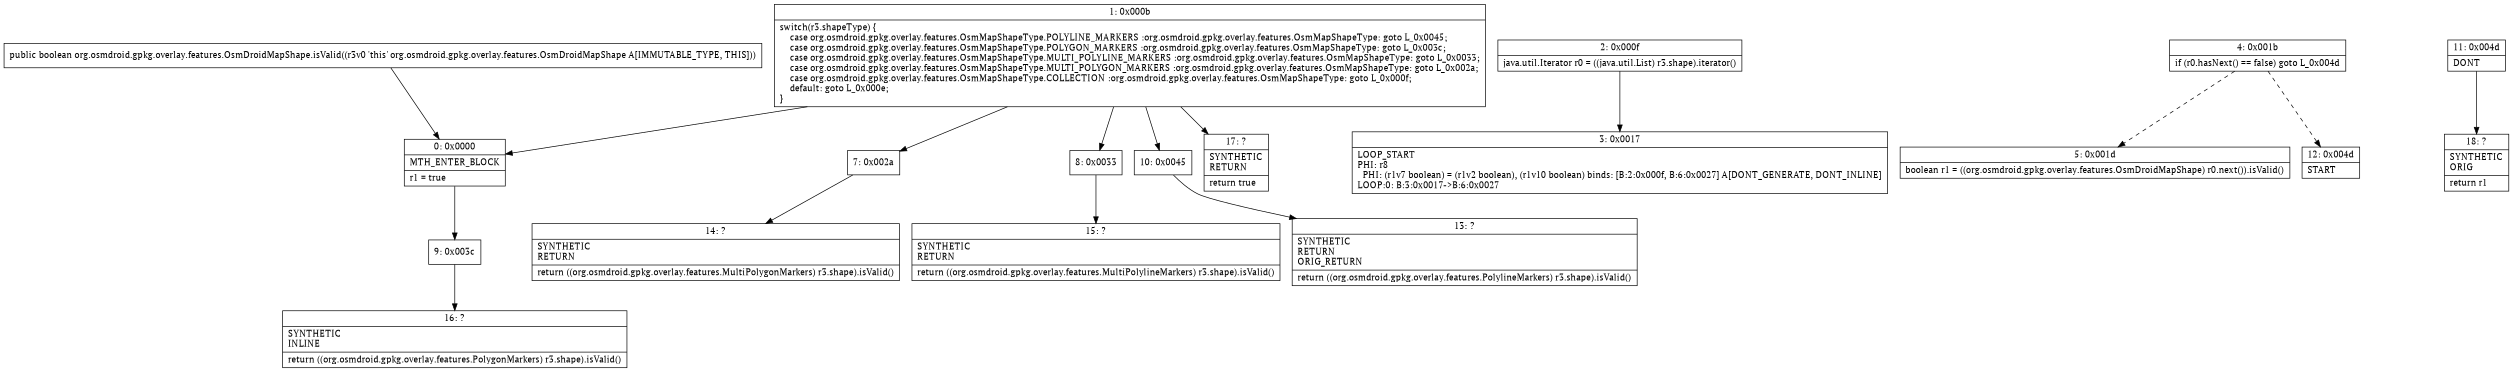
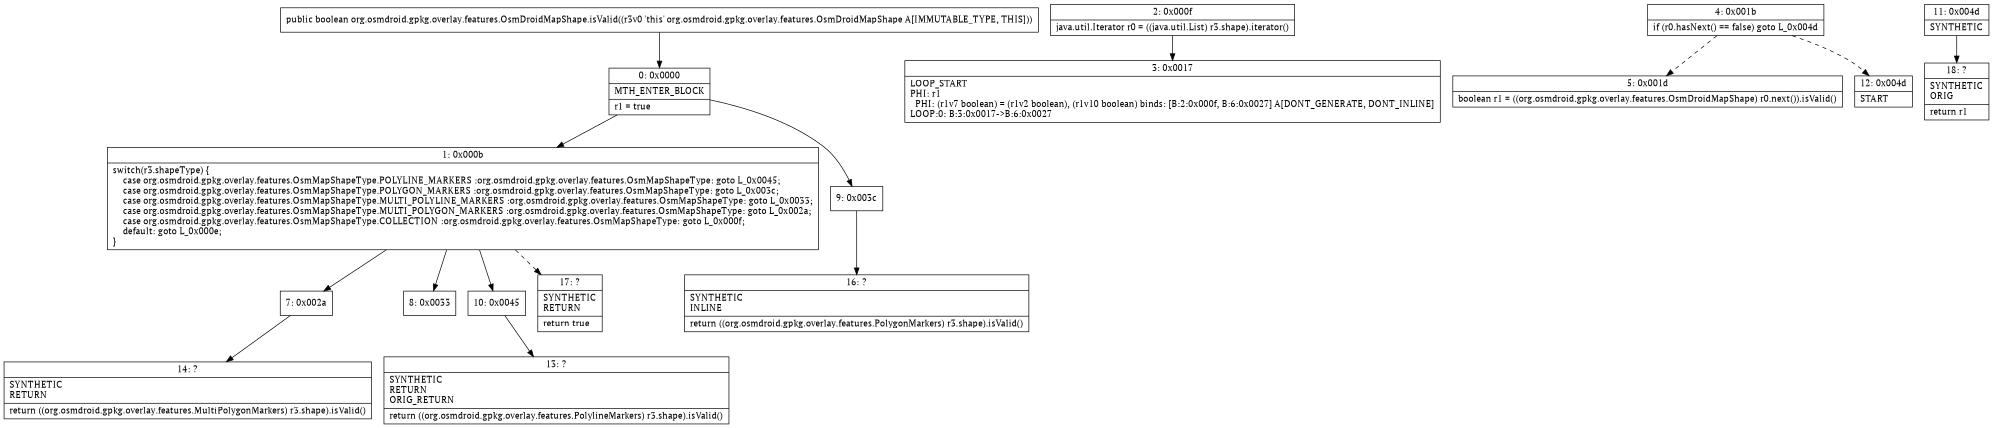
node "11: 0x004d": text "DONT" -> "SYNTHETIC"
edge "1: 0x000b" -> "17: ?": style solid -> dashed
edge "1: 0x000b" -> "0: 0x0000": reversed
node "3: 0x0017": text "PHI: r8" -> "PHI: r1"
node "15: ?": removed
